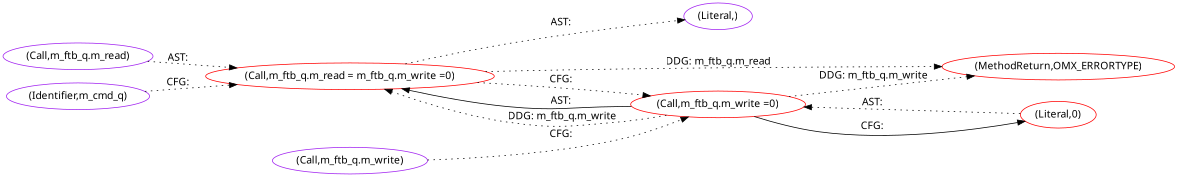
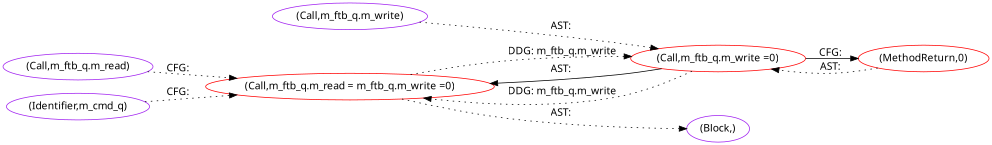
node "(Literal,)": label "(Literal,)" -> "(Block,)"
edge "(Call,m_ftb_q.m_read)" -> "(Call,m_ftb_q.m_read = m_ftb_q.m_write =0)": label "AST: " -> "CFG: "
node "(MethodReturn,OMX_ERRORTYPE)": removed
edge "(Call,m_ftb_q.m_read = m_ftb_q.m_write =0)" -> "(Call,m_ftb_q.m_write =0)": label "CFG: " -> "DDG: m_ftb_q.m_write"
node "(Literal,0)": label "(Literal,0)" -> "(MethodReturn,0)"
edge "(Call,m_ftb_q.m_write)" -> "(Call,m_ftb_q.m_write =0)": label "CFG: " -> "AST: "
